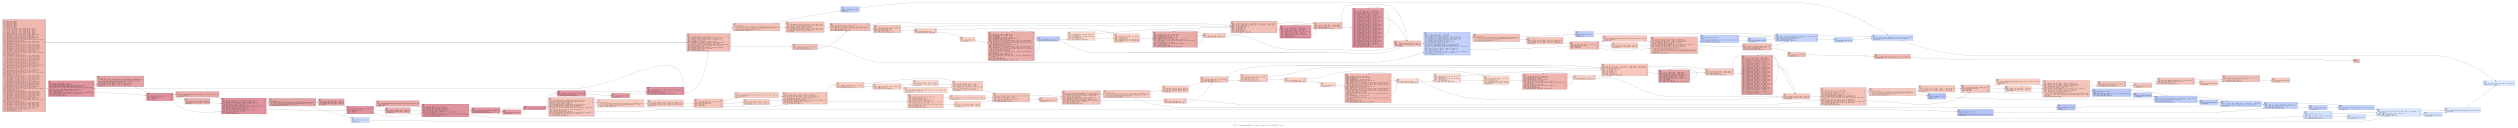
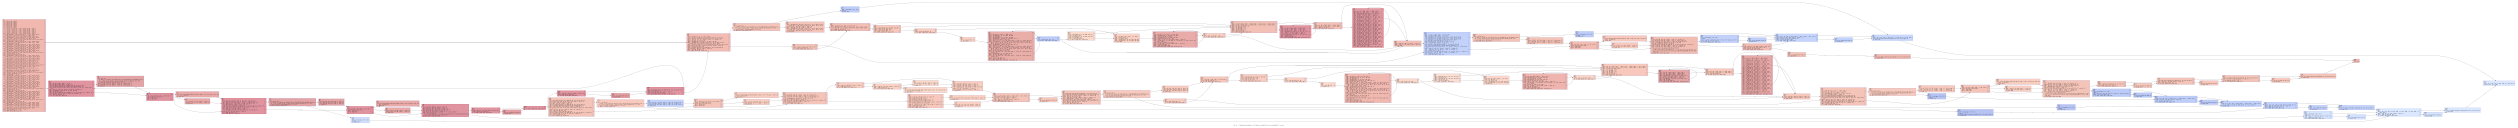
node "%539:": added
node "%114:": fillcolor #ef886b70 -> #779af770
